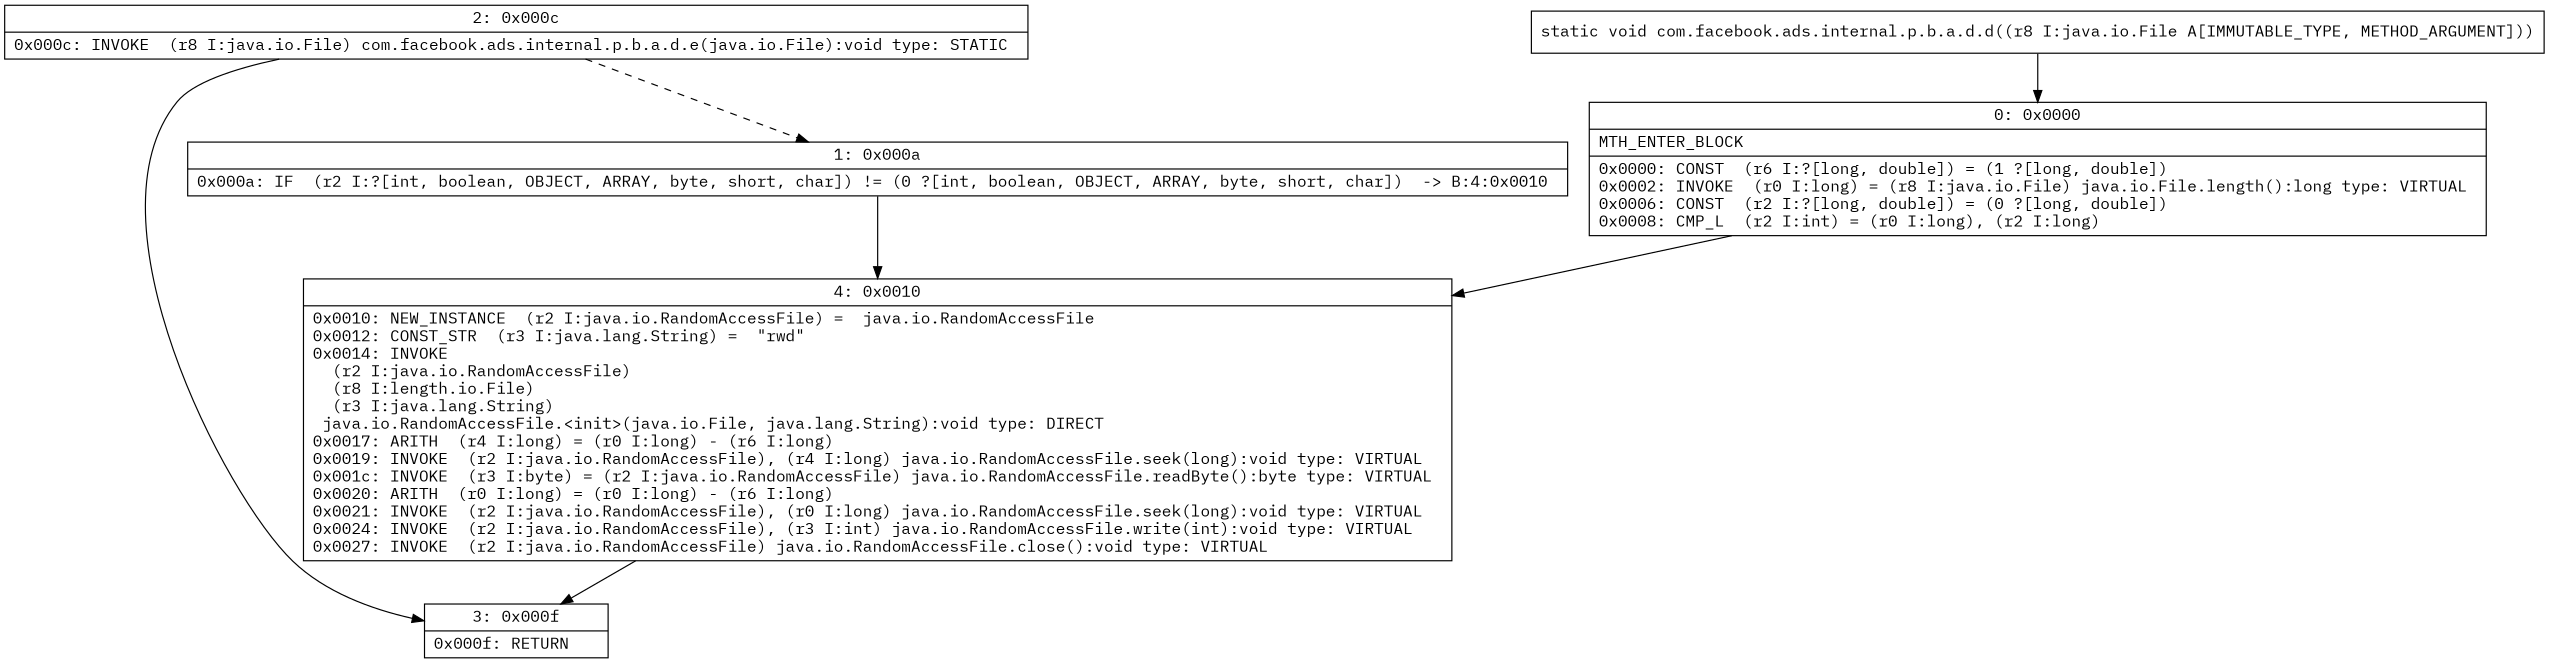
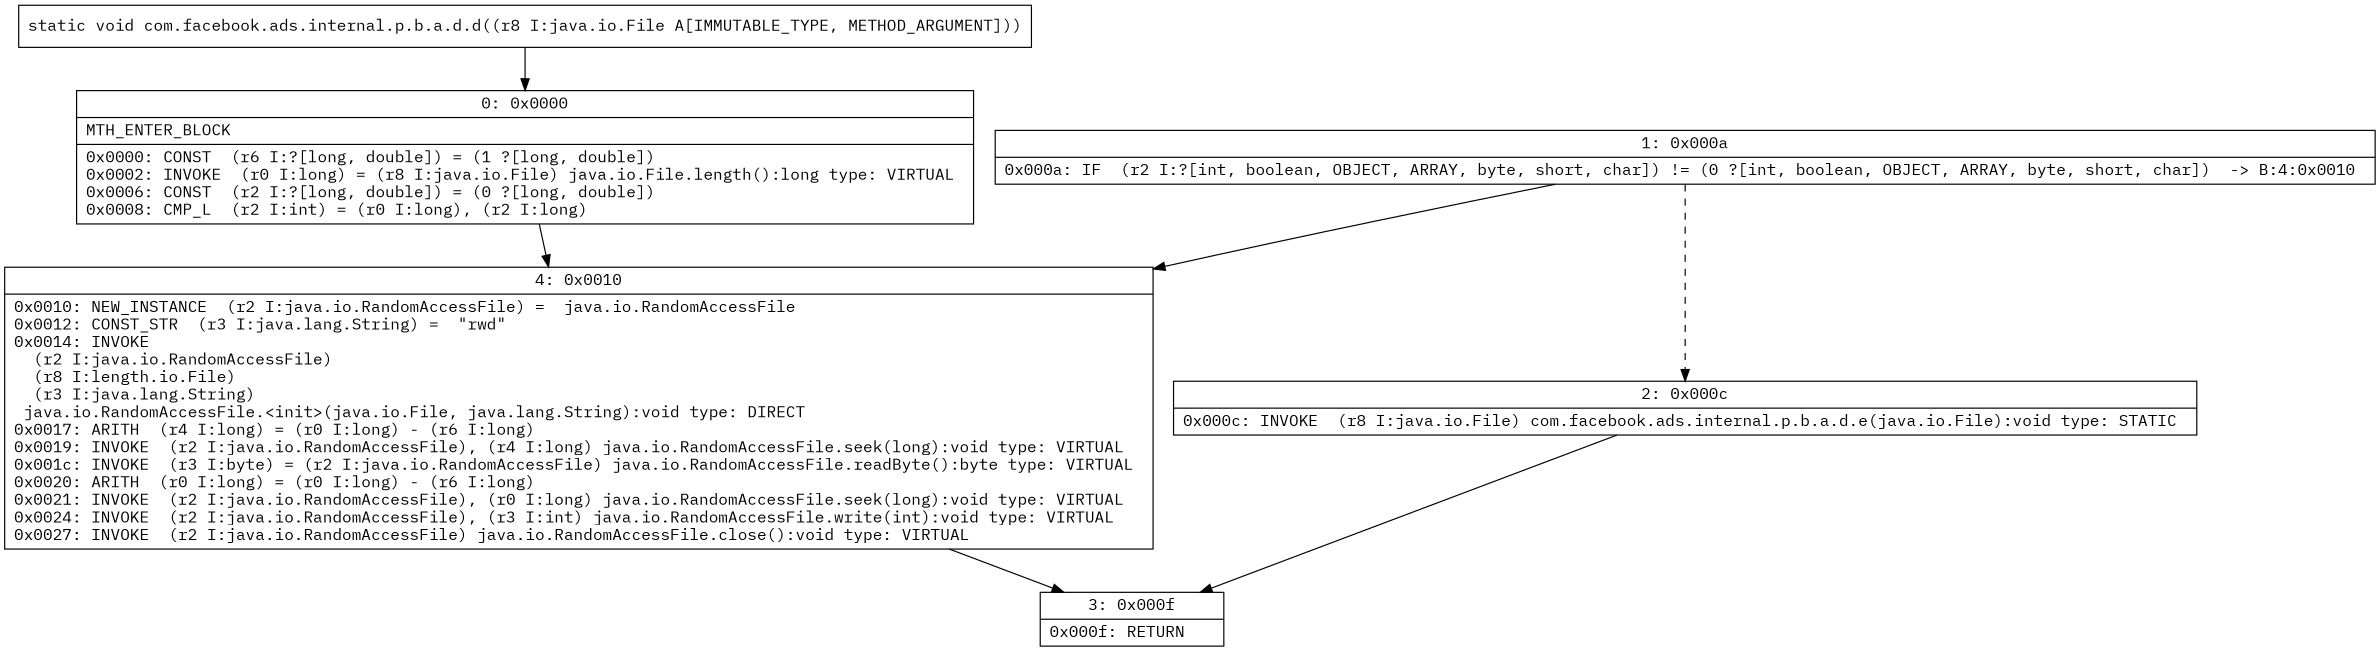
edge "2: 0x000c" -> "1: 0x000a": reversed
